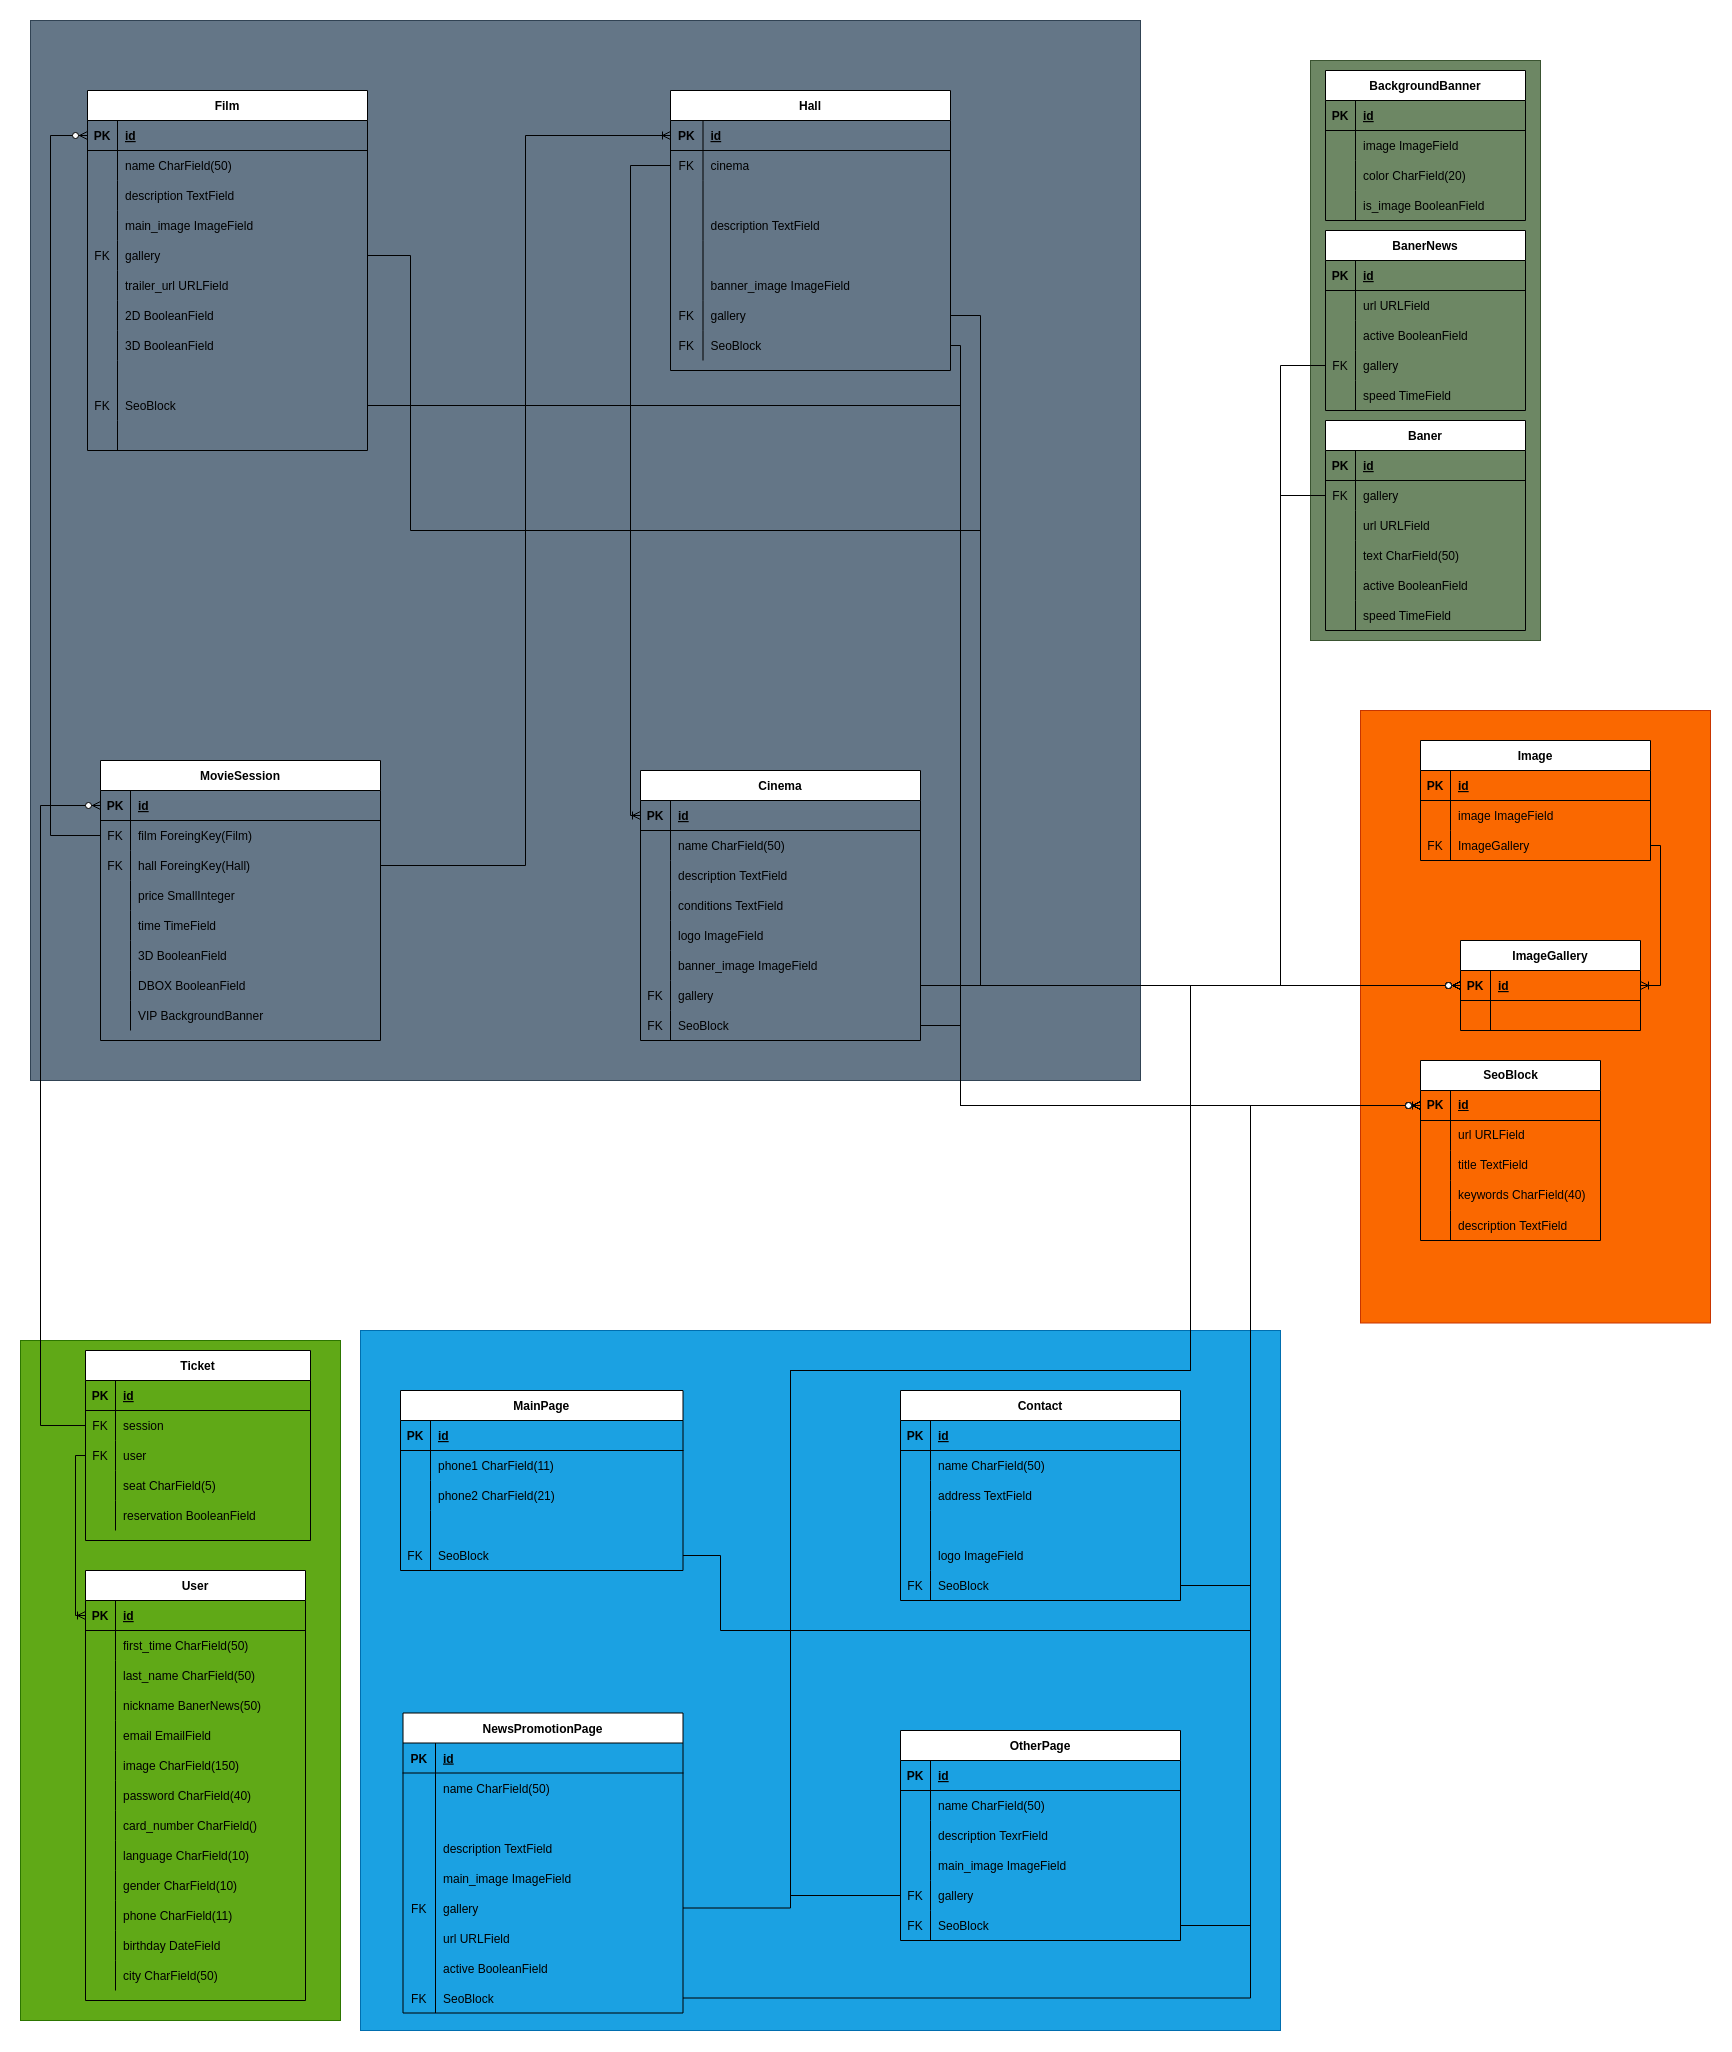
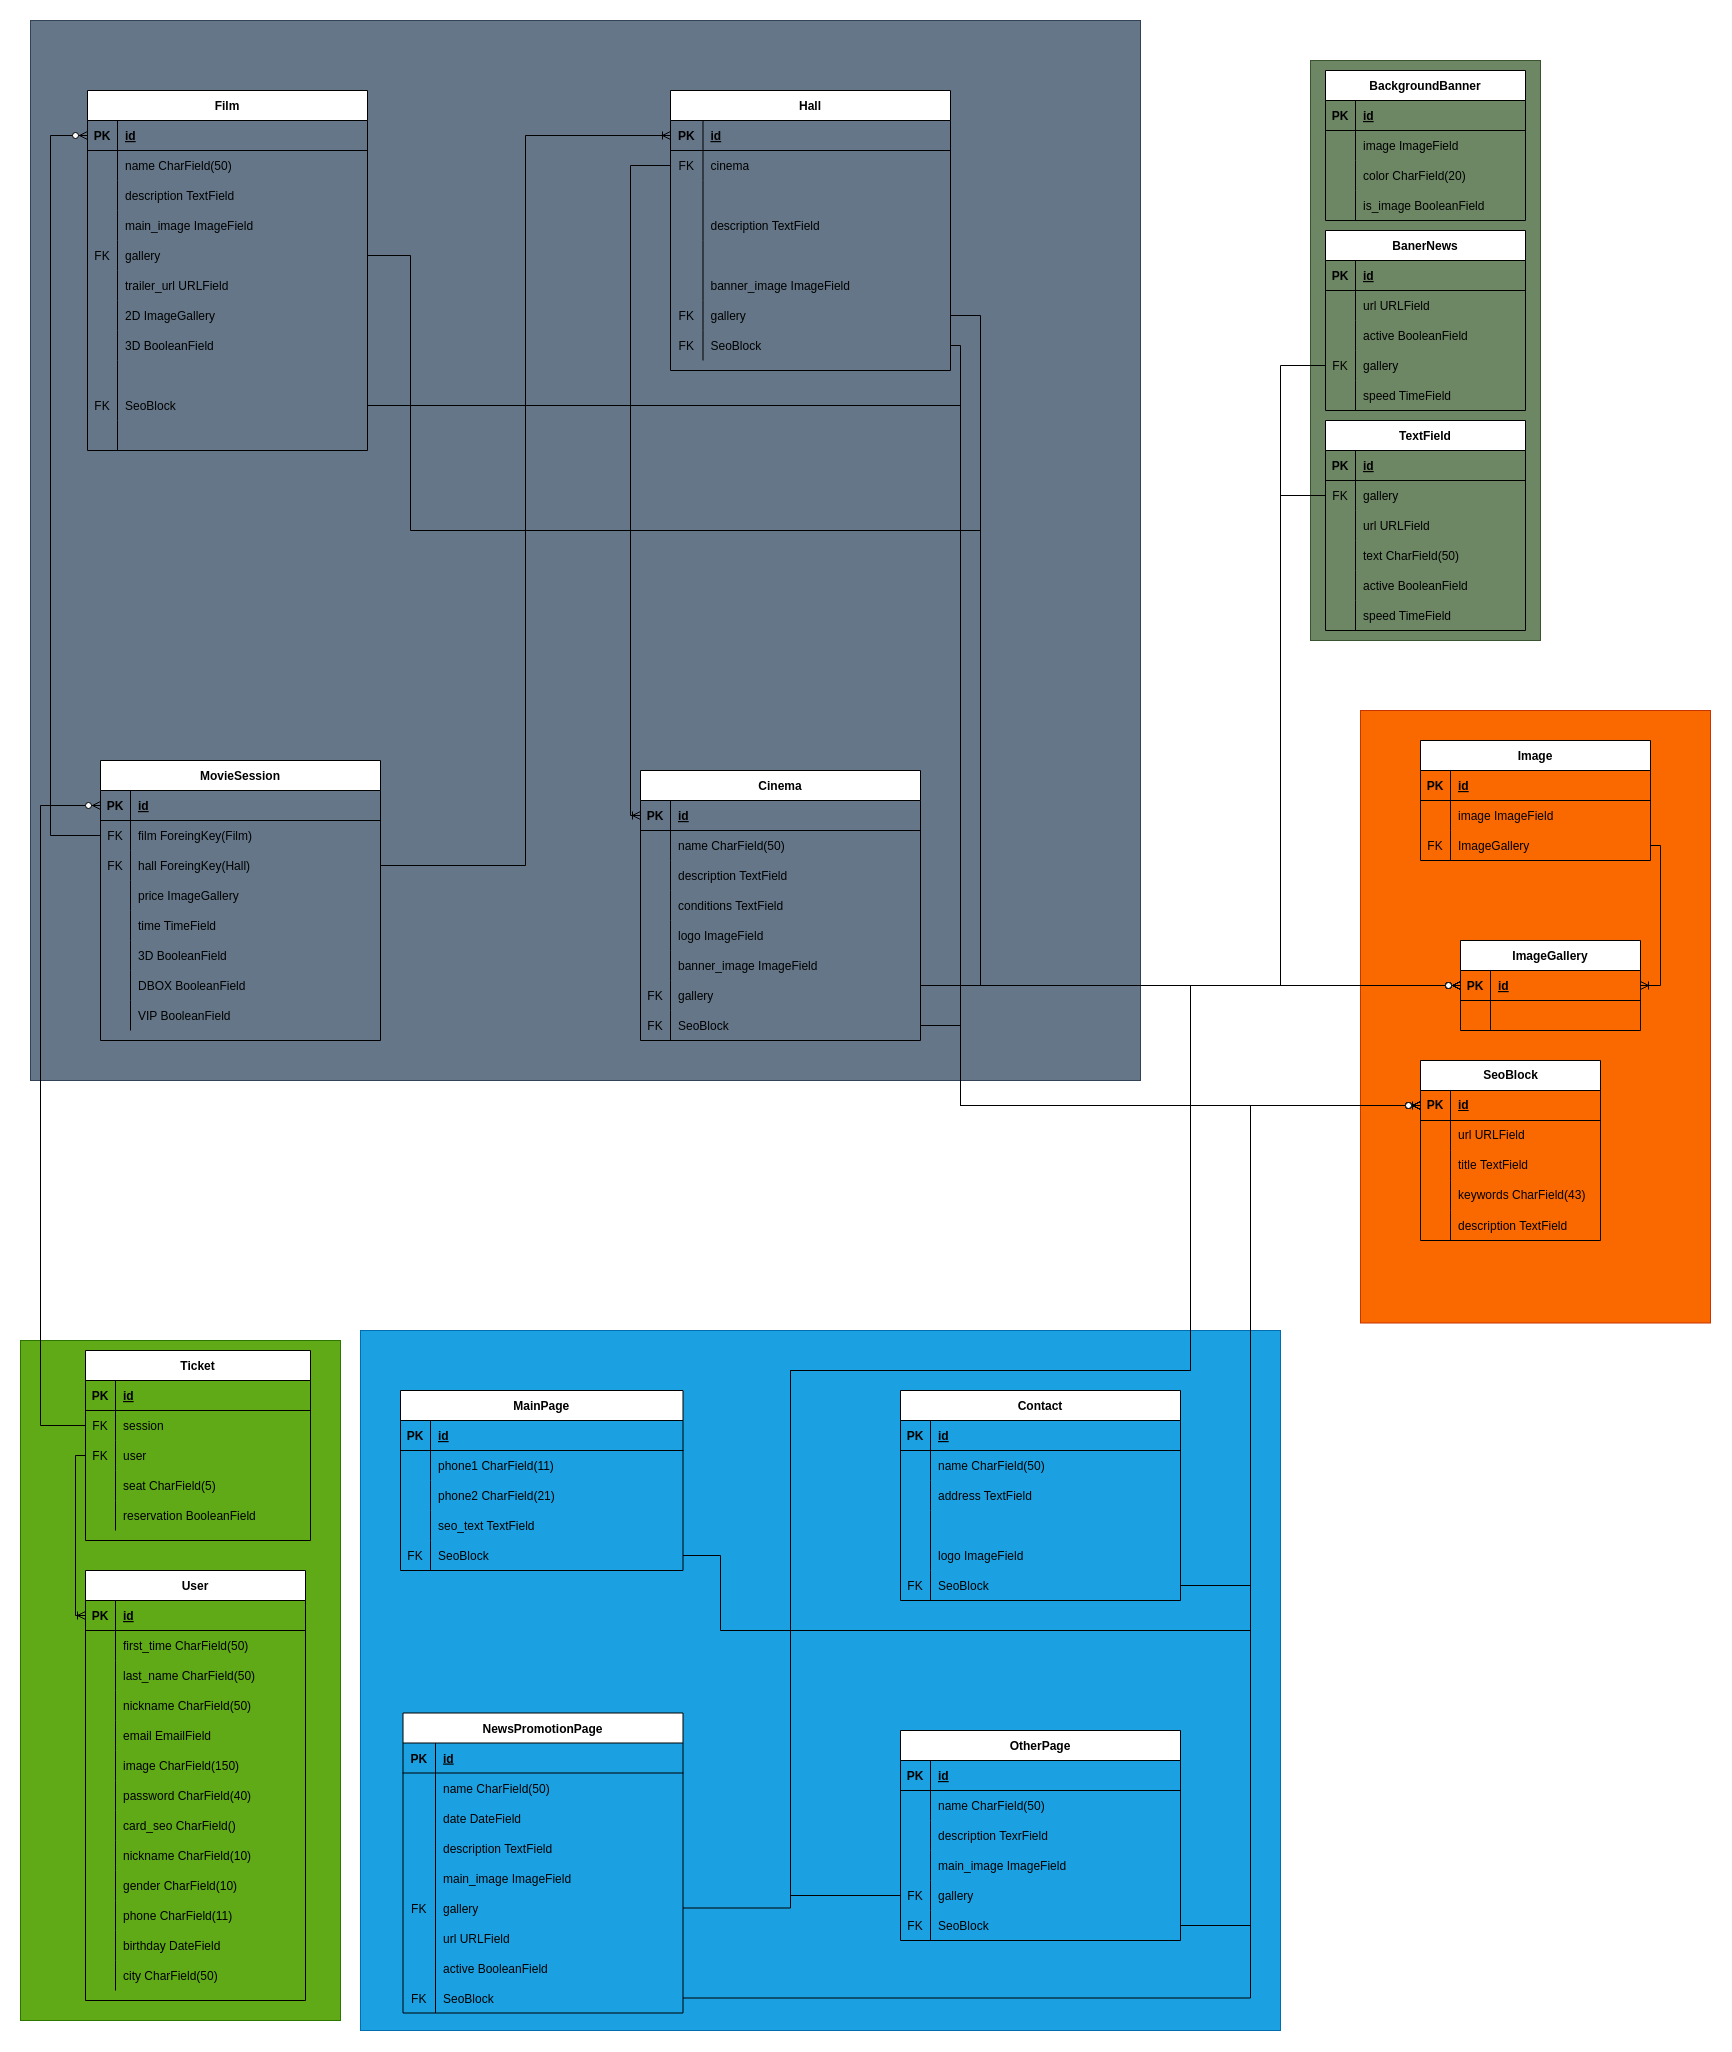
node "2D BooleanField": label "2D BooleanField" -> "2D ImageGallery"
node "Baner": label "Baner" -> "TextField"
node "price SmallInteger": label "price SmallInteger" -> "price ImageGallery"
node "VIP BackgroundBanner": label "VIP BackgroundBanner" -> "VIP BooleanField"
node "keywords CharField(40)": label "keywords CharField(40)" -> "keywords CharField(43)"
node "seo_text TextField": added
node "nickname BanerNews(50)": label "nickname BanerNews(50)" -> "nickname CharField(50)"
node "date DateField": added
node "card_number CharField()": label "card_number CharField()" -> "card_seo CharField()"
node "language CharField(10)": label "language CharField(10)" -> "nickname CharField(10)"
